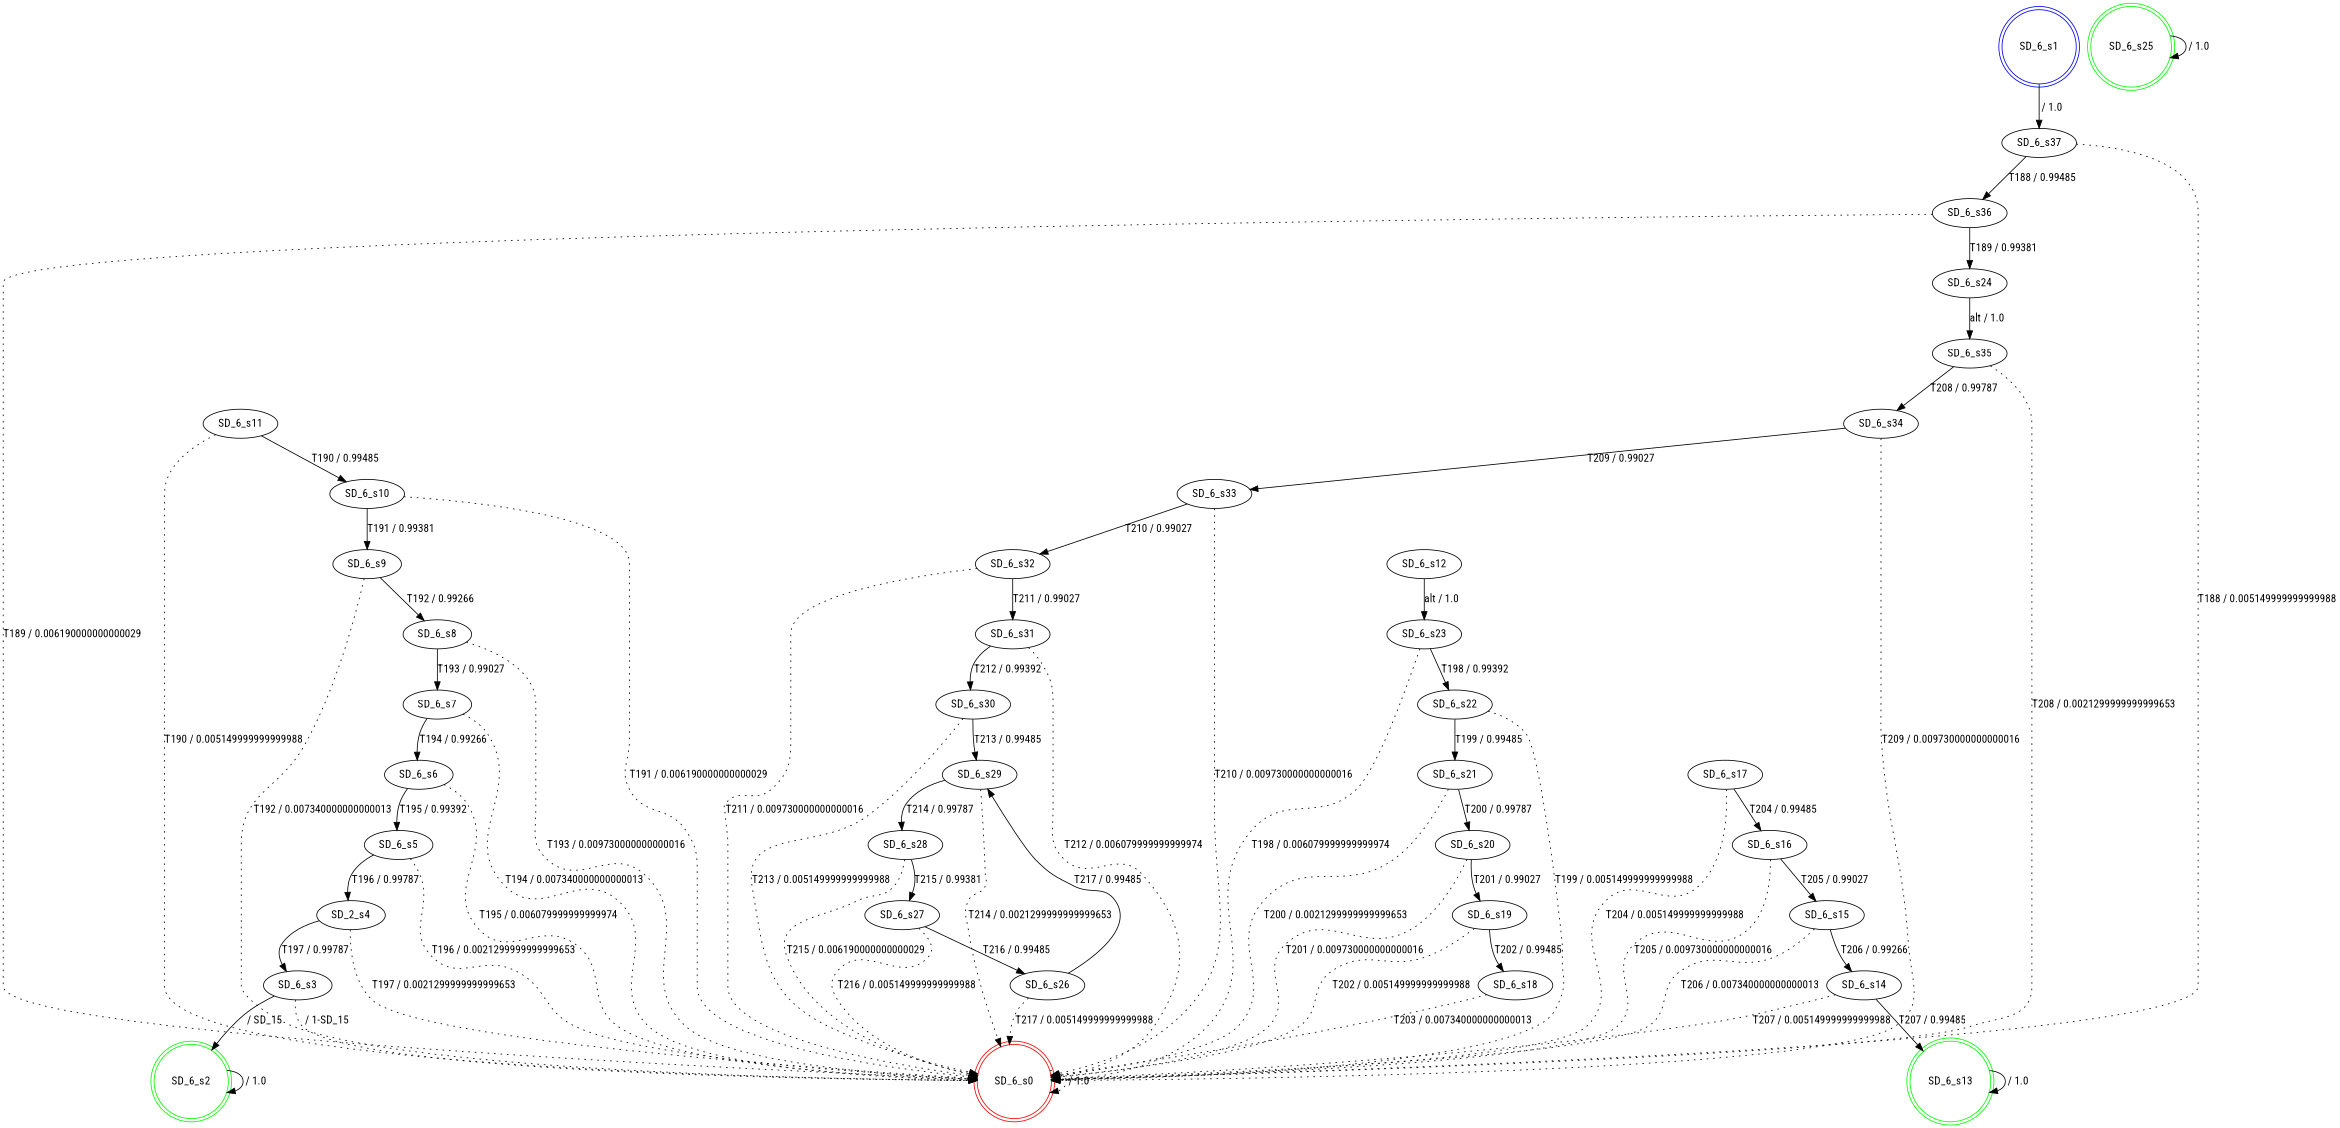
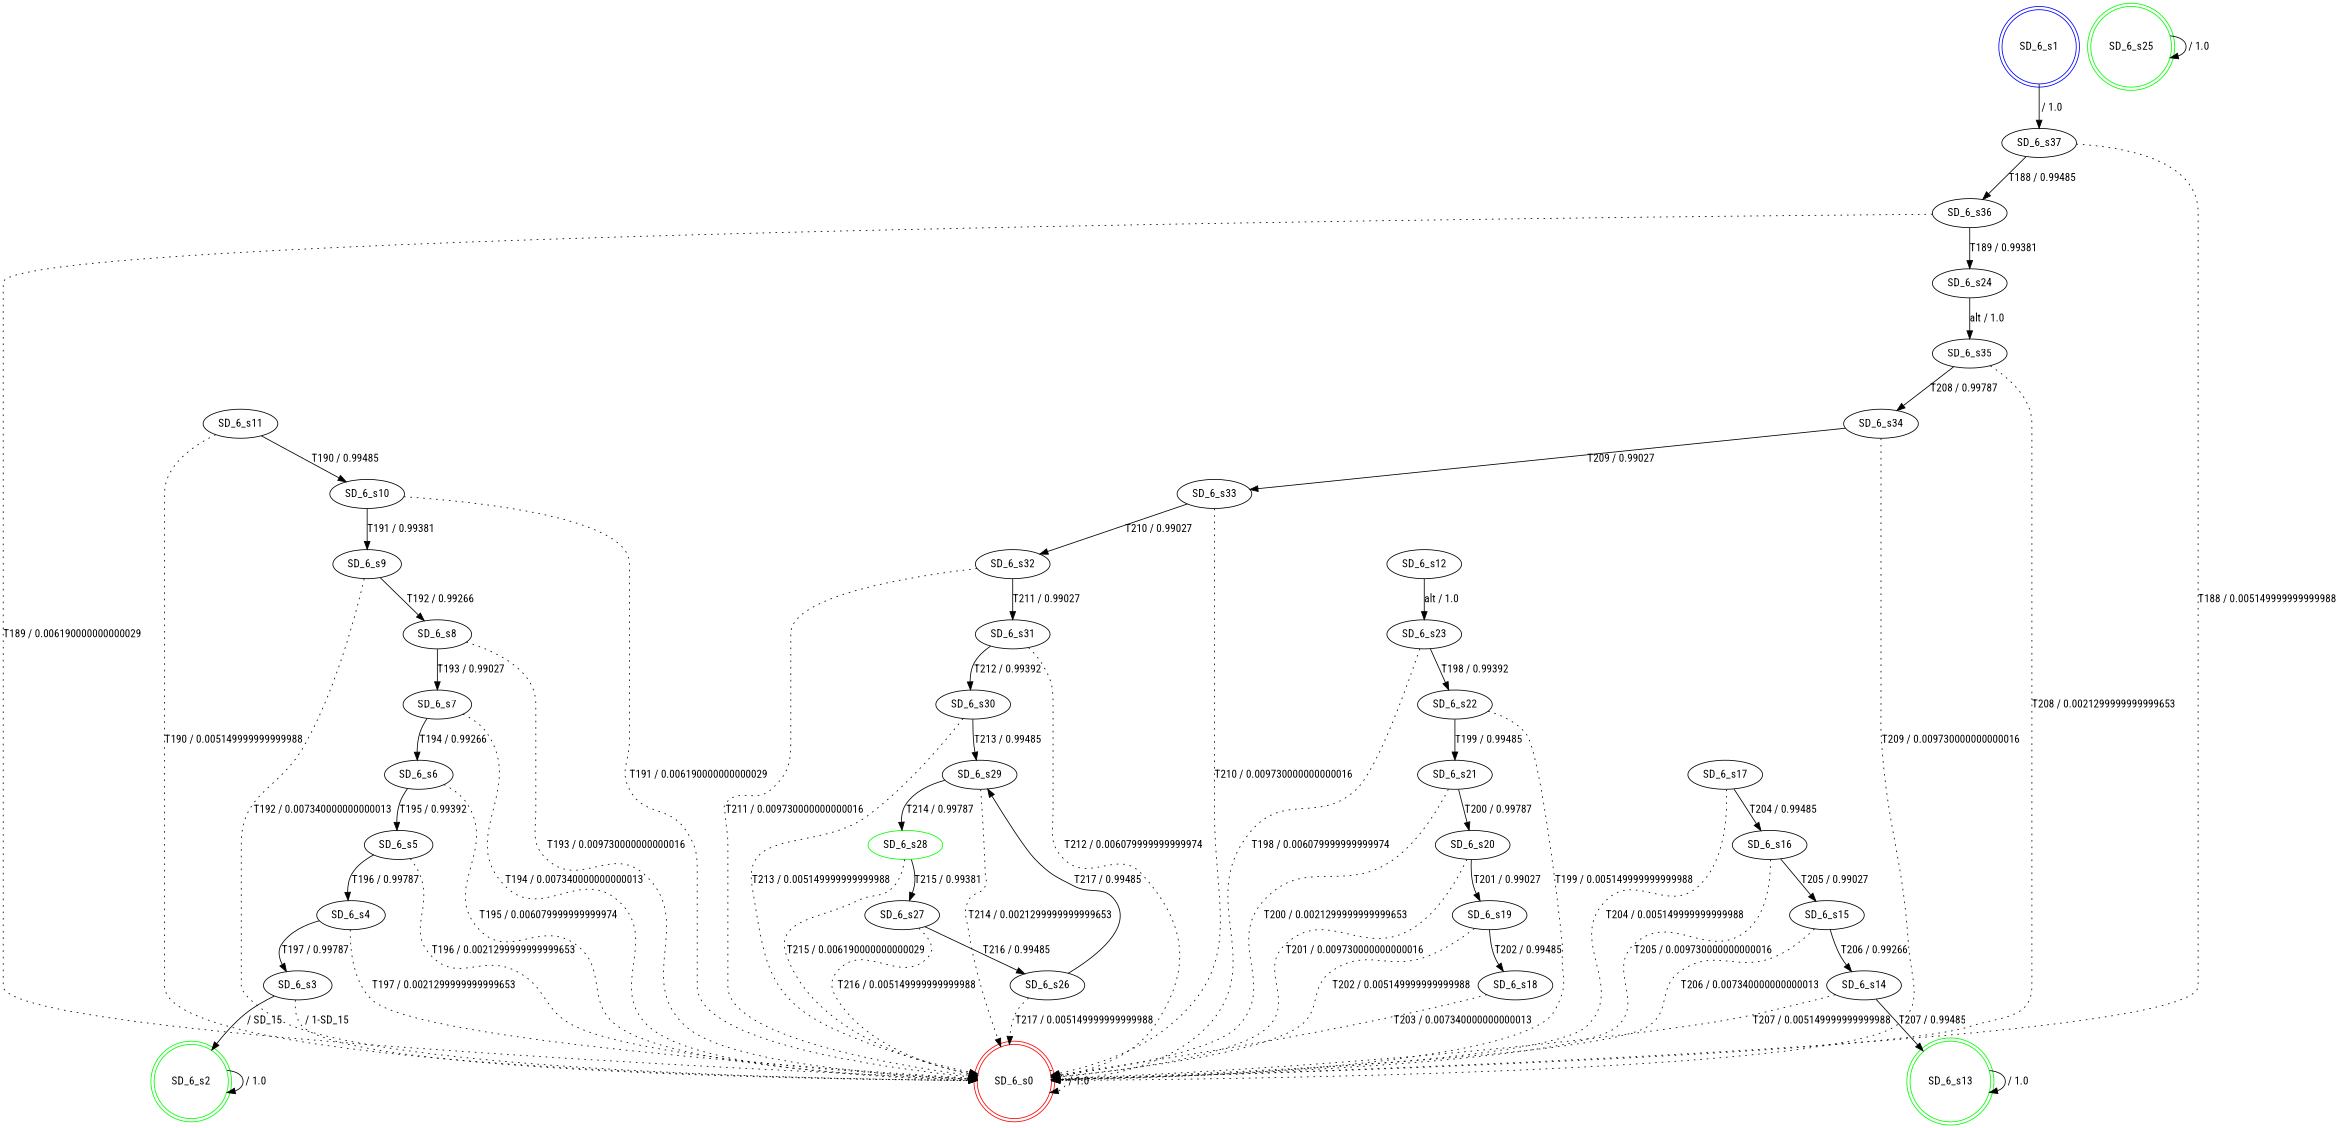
node "SD_6_s28": color black -> green
node "SD_2_s4": label "SD_2_s4" -> "SD_6_s4"
